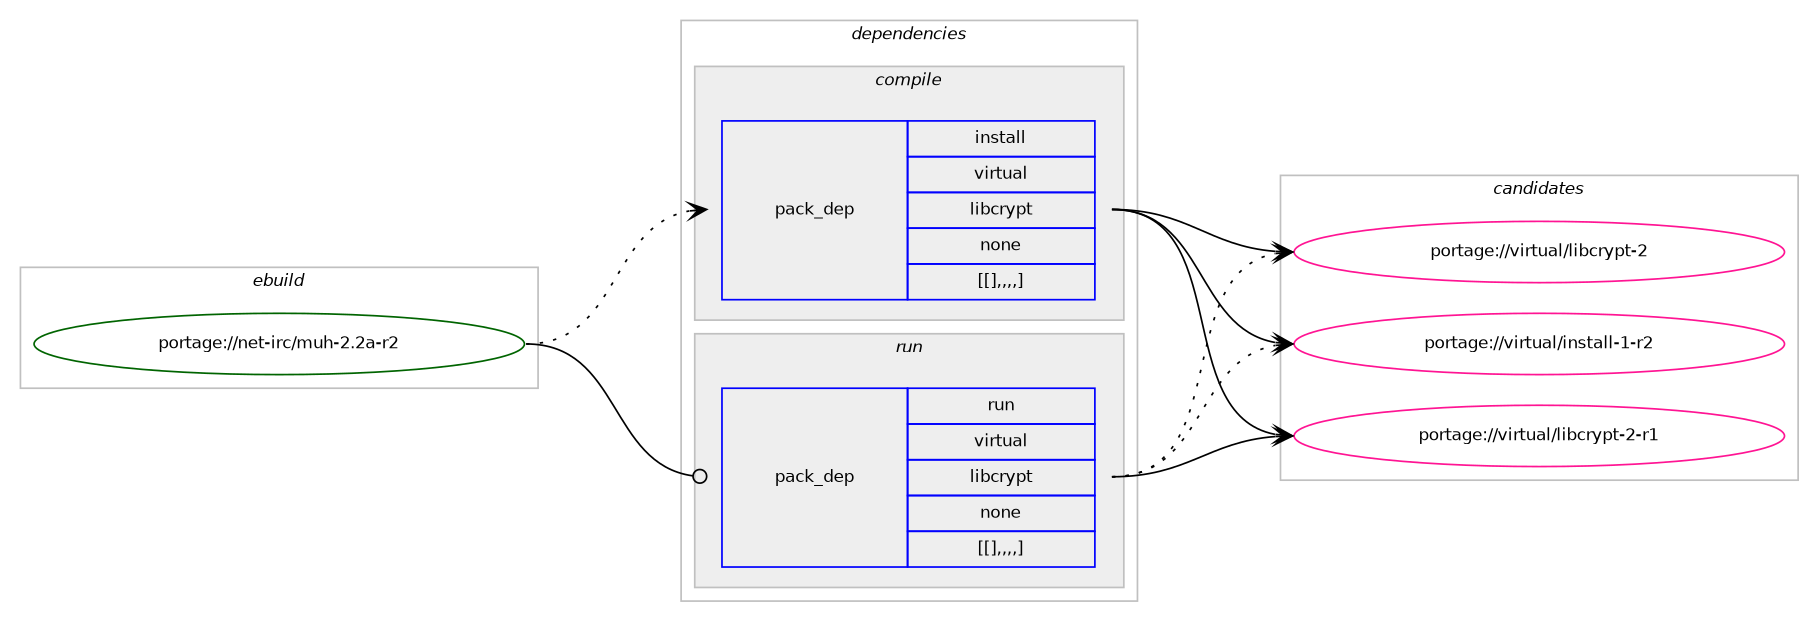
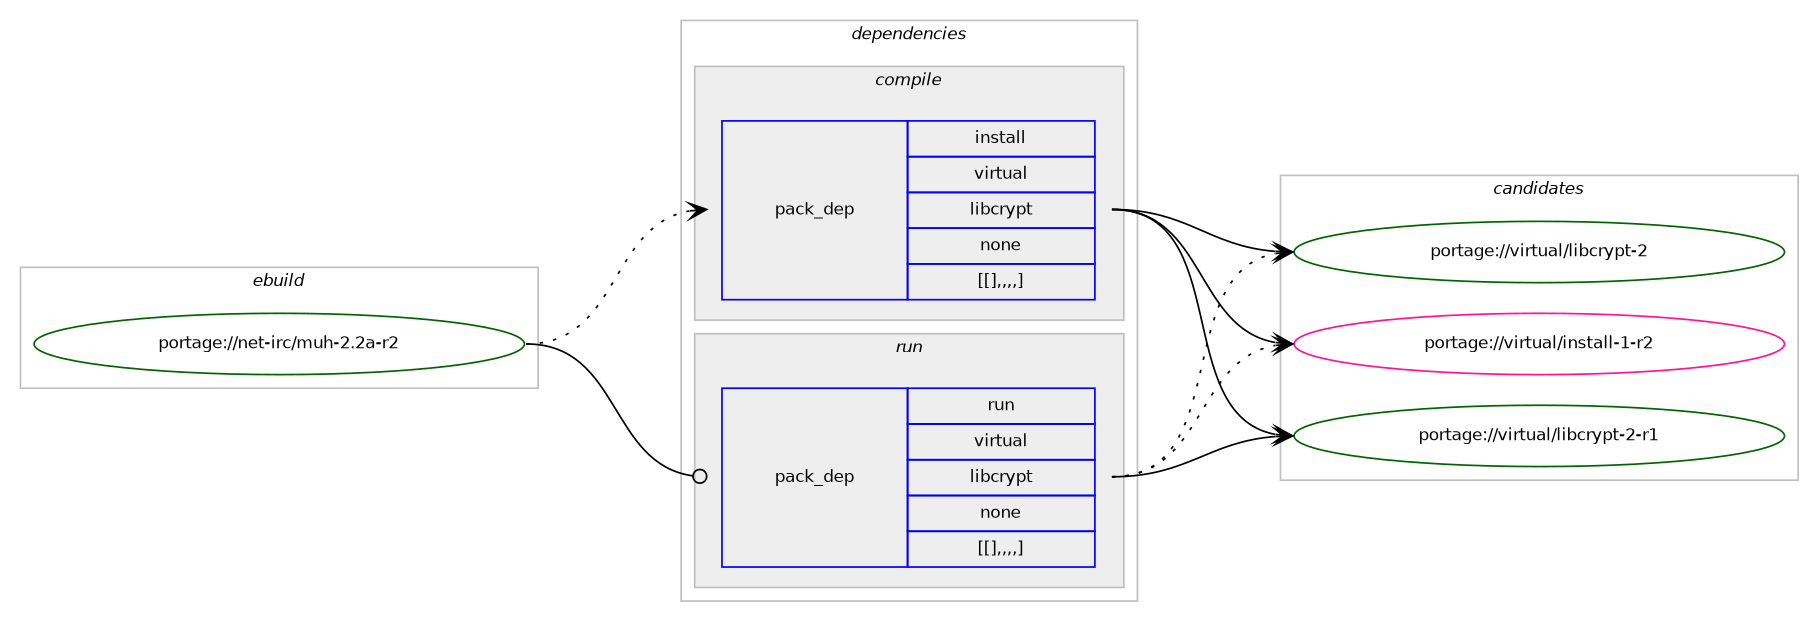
node "portage://virtual/libcrypt-2": color deeppink -> darkgreen
node "portage://virtual/libcrypt-2-r1": color deeppink -> darkgreen
